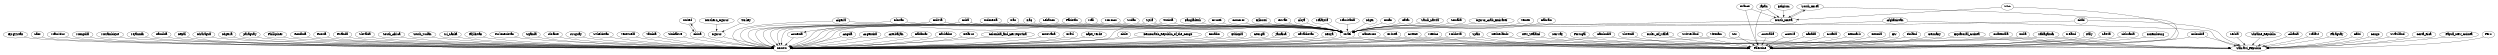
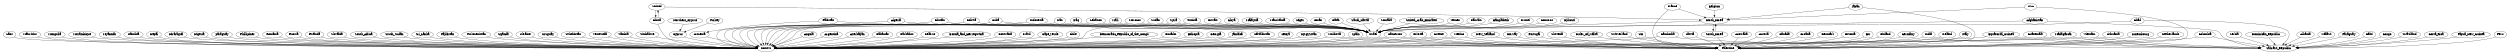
edge "United" -> "North_Korea": added
node "Cyprus_Arab_Emirates": label "Cyprus_Arab_Emirates" -> "United_Arab_Emirates"
node "Colombia_and_Herzegovina": label "Colombia_and_Herzegovina" -> "Bosnia_and_Herzegovina"
node "Ukraine_Republic": label "Ukraine_Republic" -> "Dominican_Republic"
